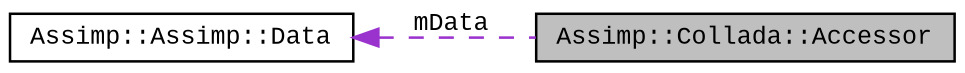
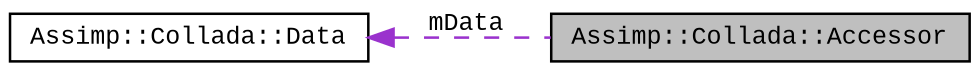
node "Assimp::Assimp::Data": label "Assimp::Assimp::Data" -> "Assimp::Collada::Data"
